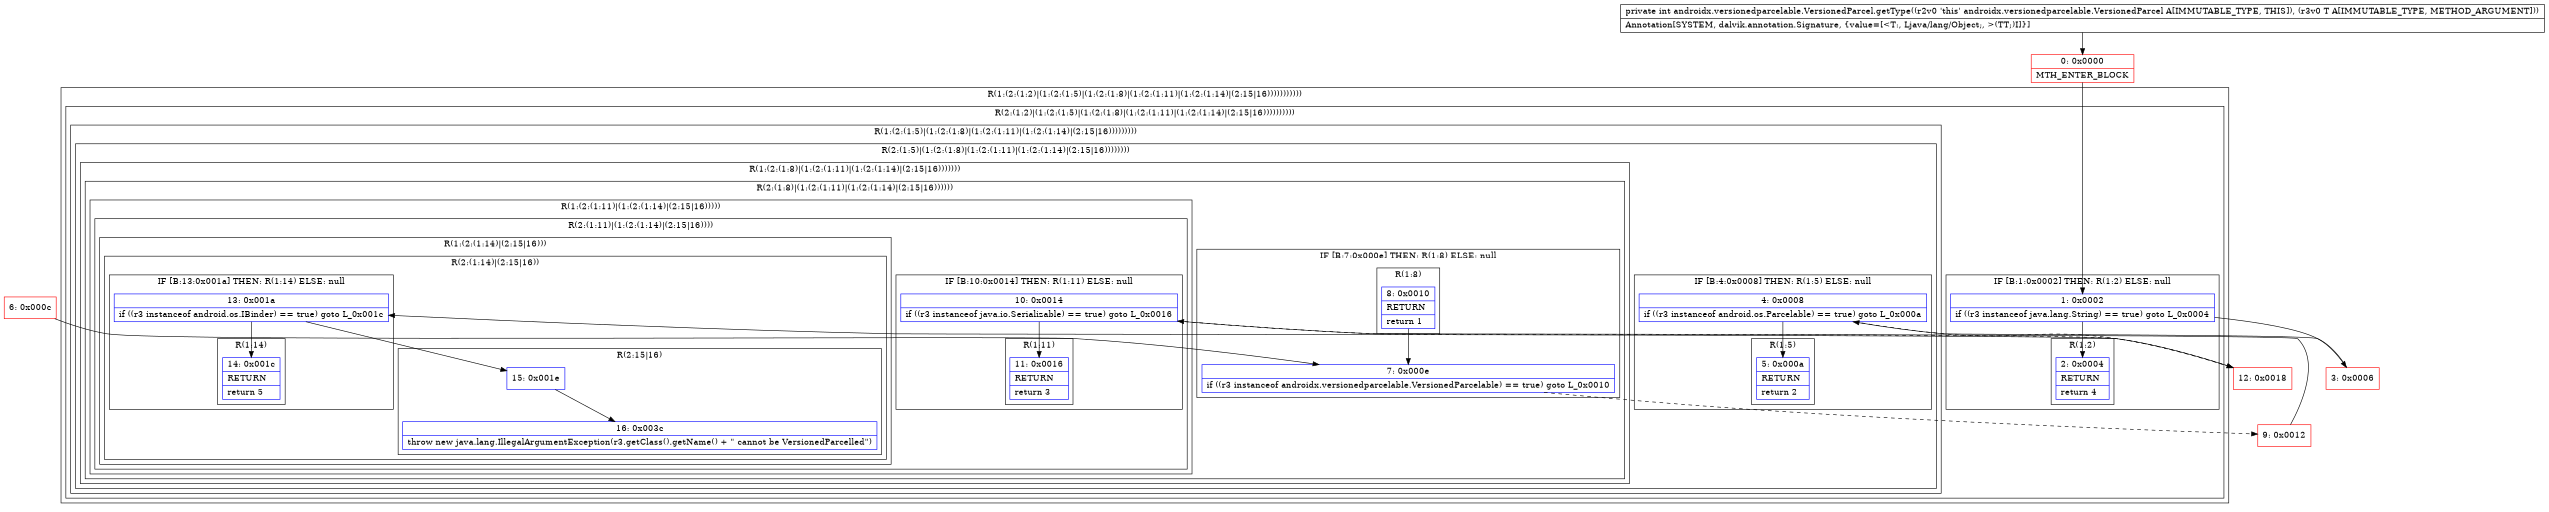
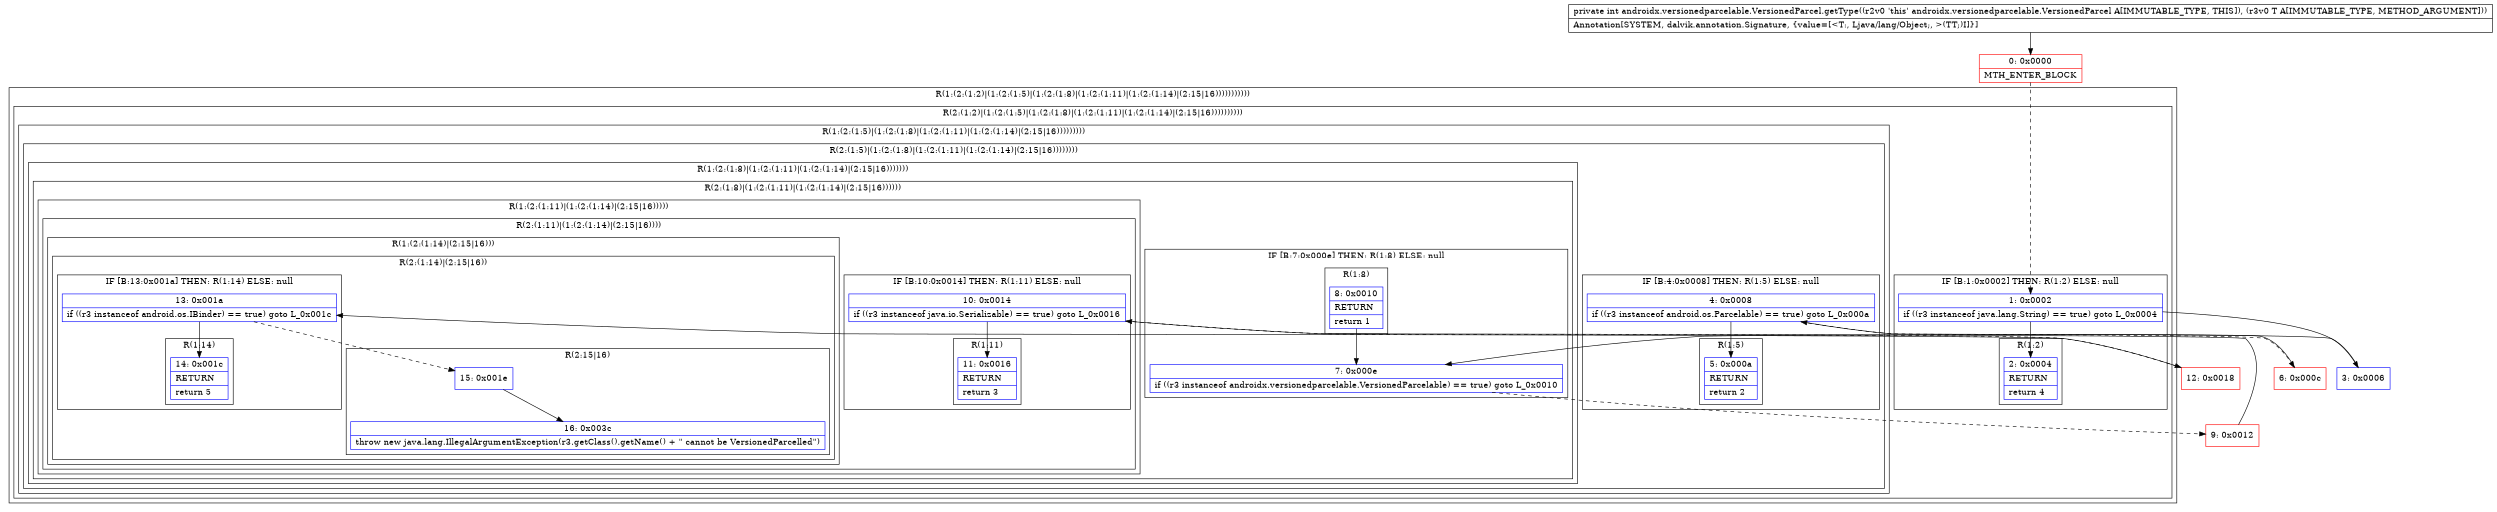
edge "0: 0x0000" -> "1: 0x0002": style solid -> dashed
edge "4: 0x0008" -> "12: 0x0018": now "4: 0x0008" -> "6: 0x000c"
edge "13: 0x001a" -> "15: 0x001e": style solid -> dashed
node "3: 0x0006": color red -> blue
